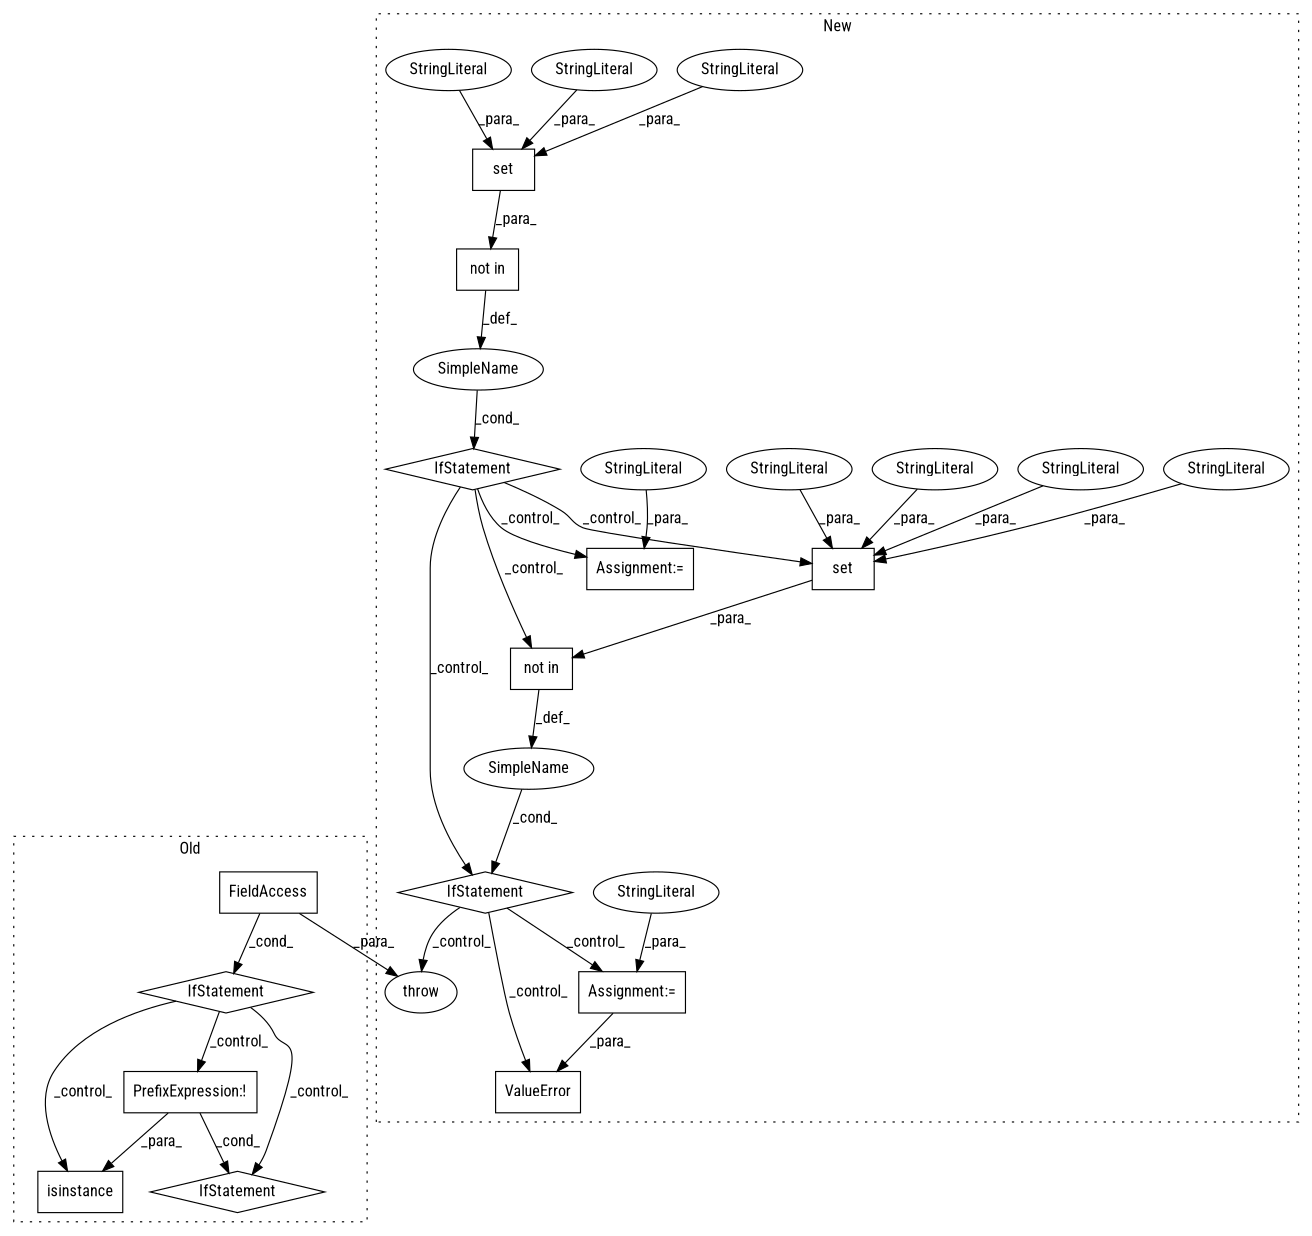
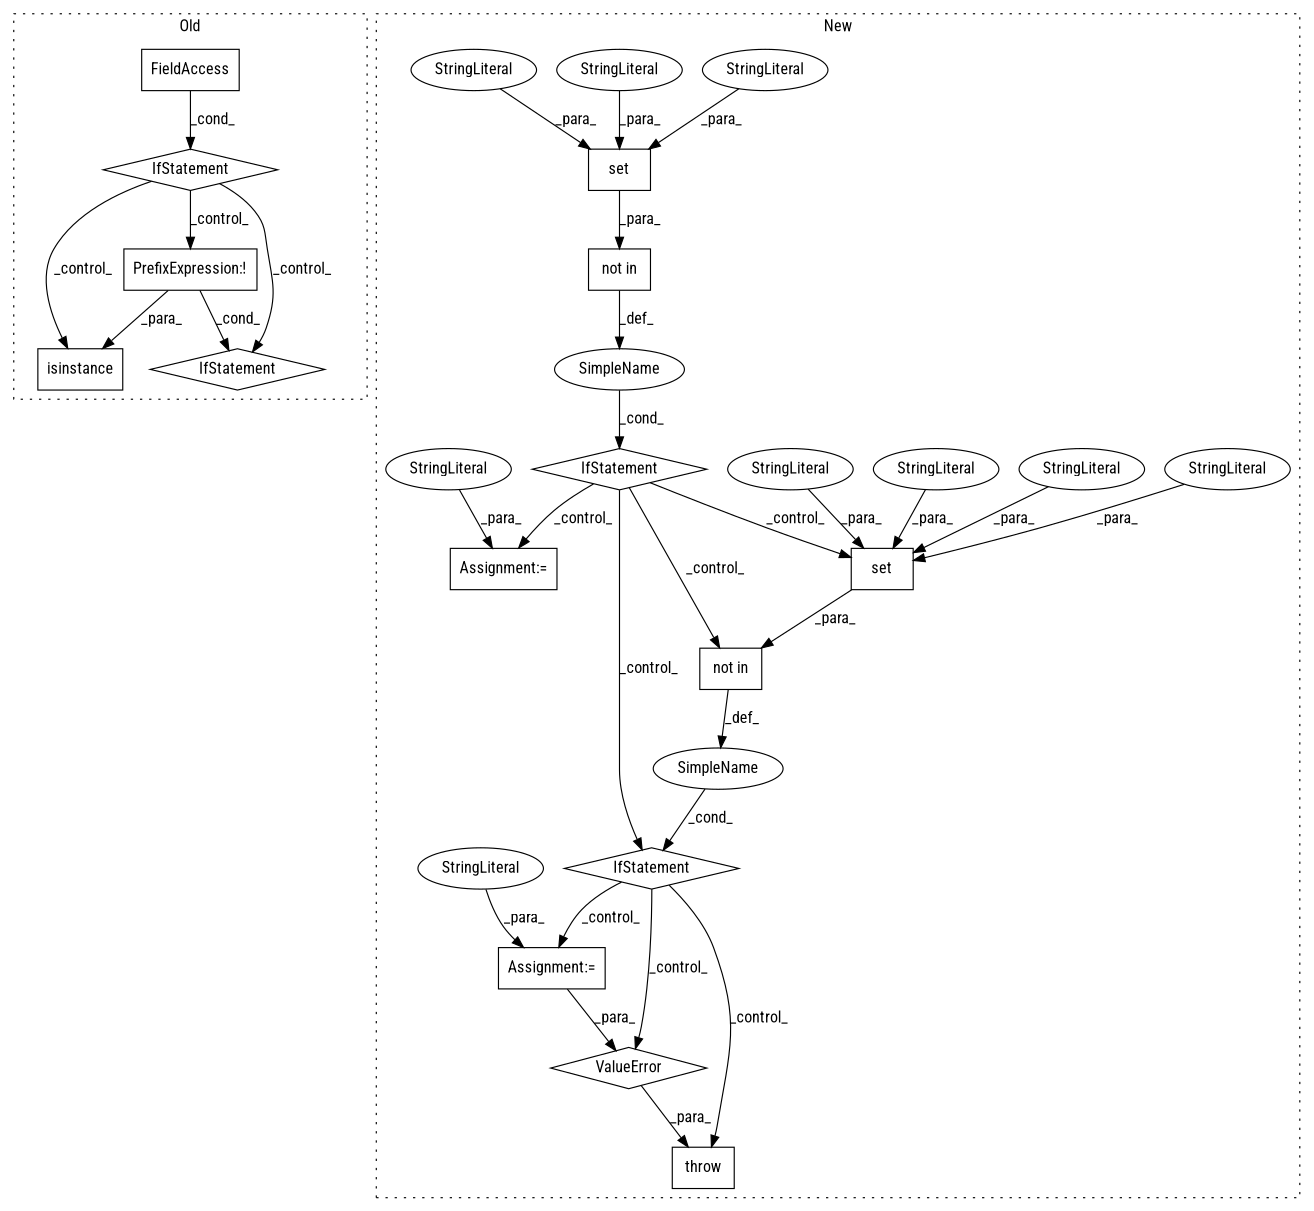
edge "FieldAccess" -> "throw": now "ValueError" -> "throw"
node "throw": shape ellipse -> box
node "ValueError": shape box -> diamond
